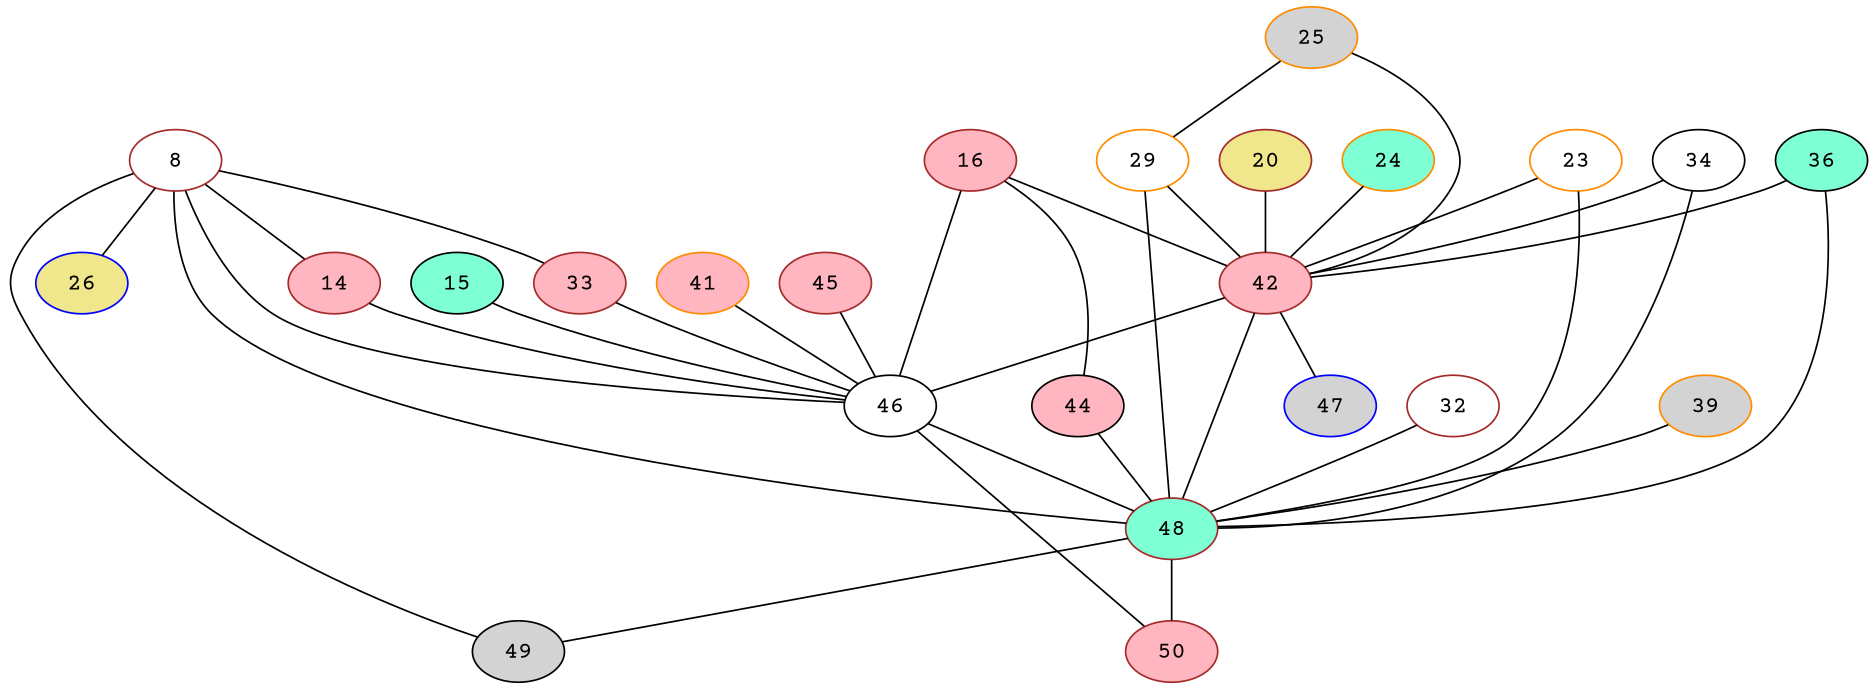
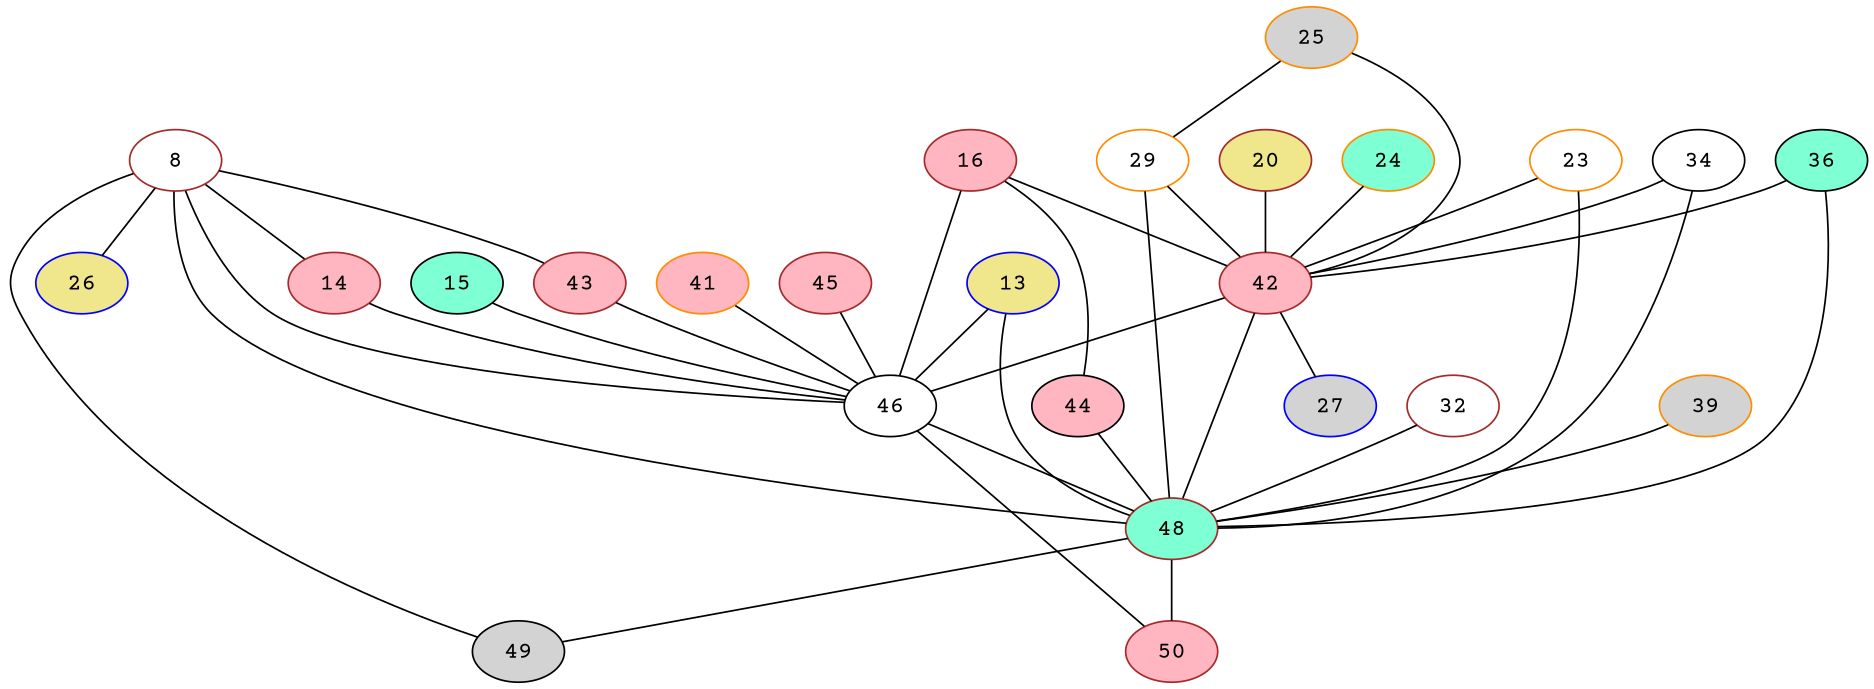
node "33": label "33" -> "43"
node "13": added
node "47": label "47" -> "27"
